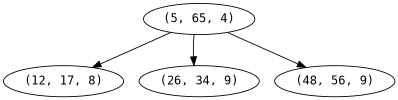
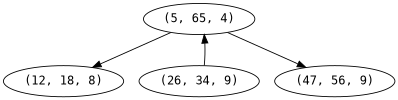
edge "(5, 65, 4)" -> "(26, 34, 9)": reversed
node "(12, 17, 8)": label "(12, 17, 8)" -> "(12, 18, 8)"
node "(48, 56, 9)": label "(48, 56, 9)" -> "(47, 56, 9)"
